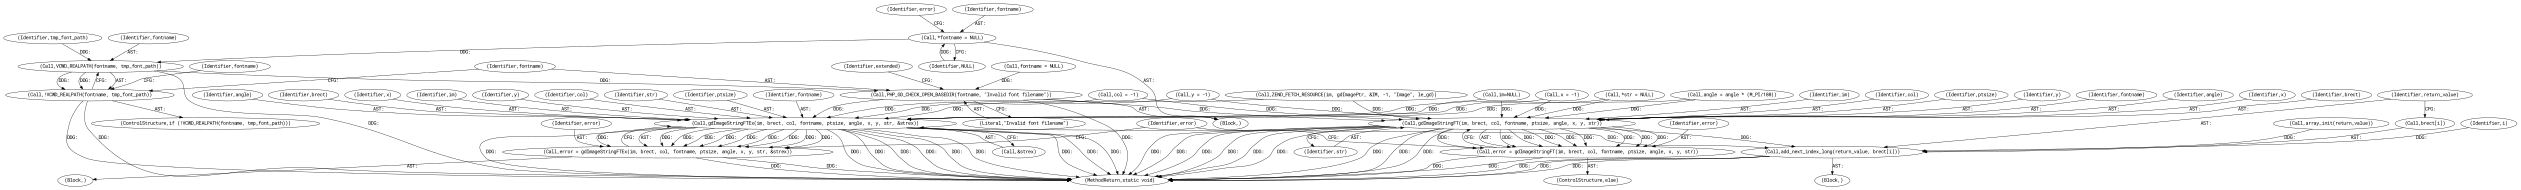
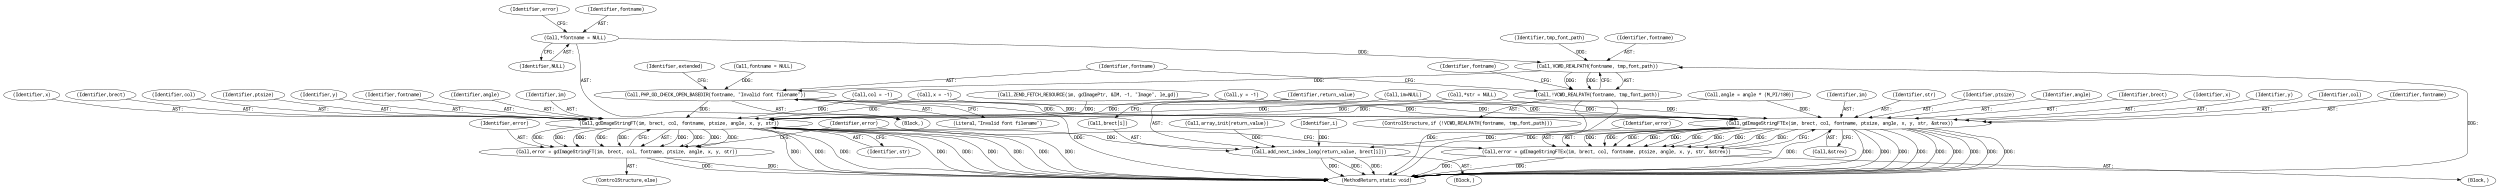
edge "(Identifier,NULL)" -> "(Call,*fontname = NULL)": label "DDG: " -> "AST: "
edge "(Call,VCWD_REALPATH(fontname, tmp_font_path))" -> "(MethodReturn,static void)": reversed
